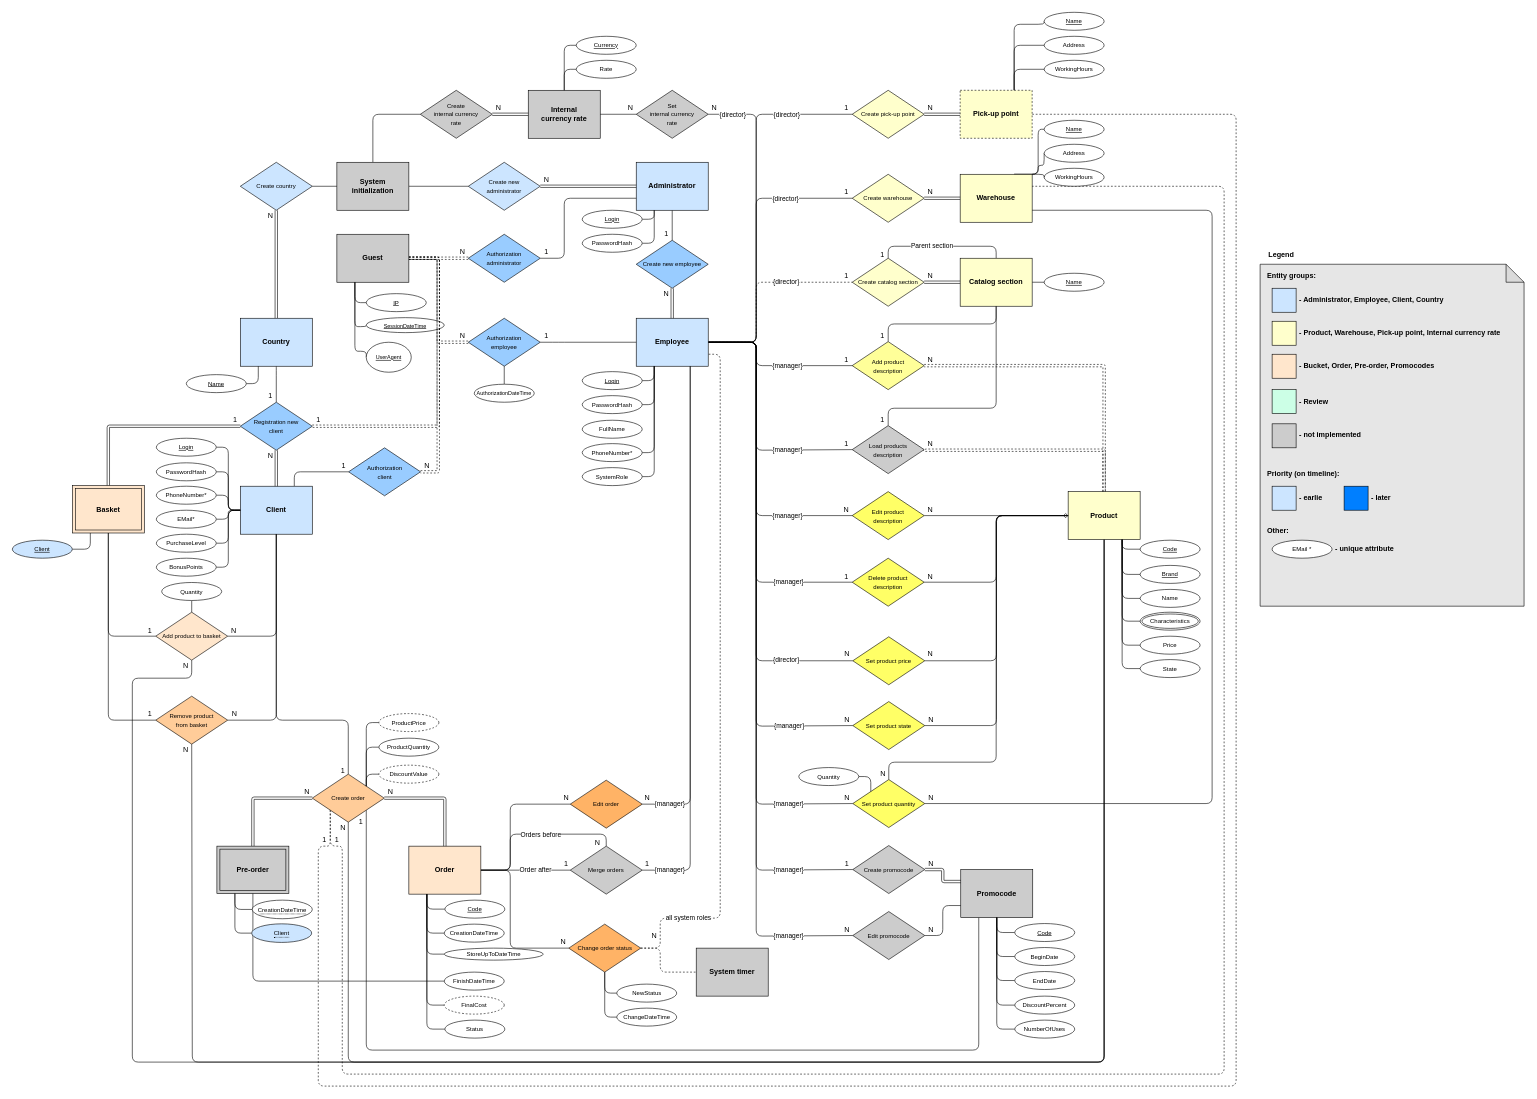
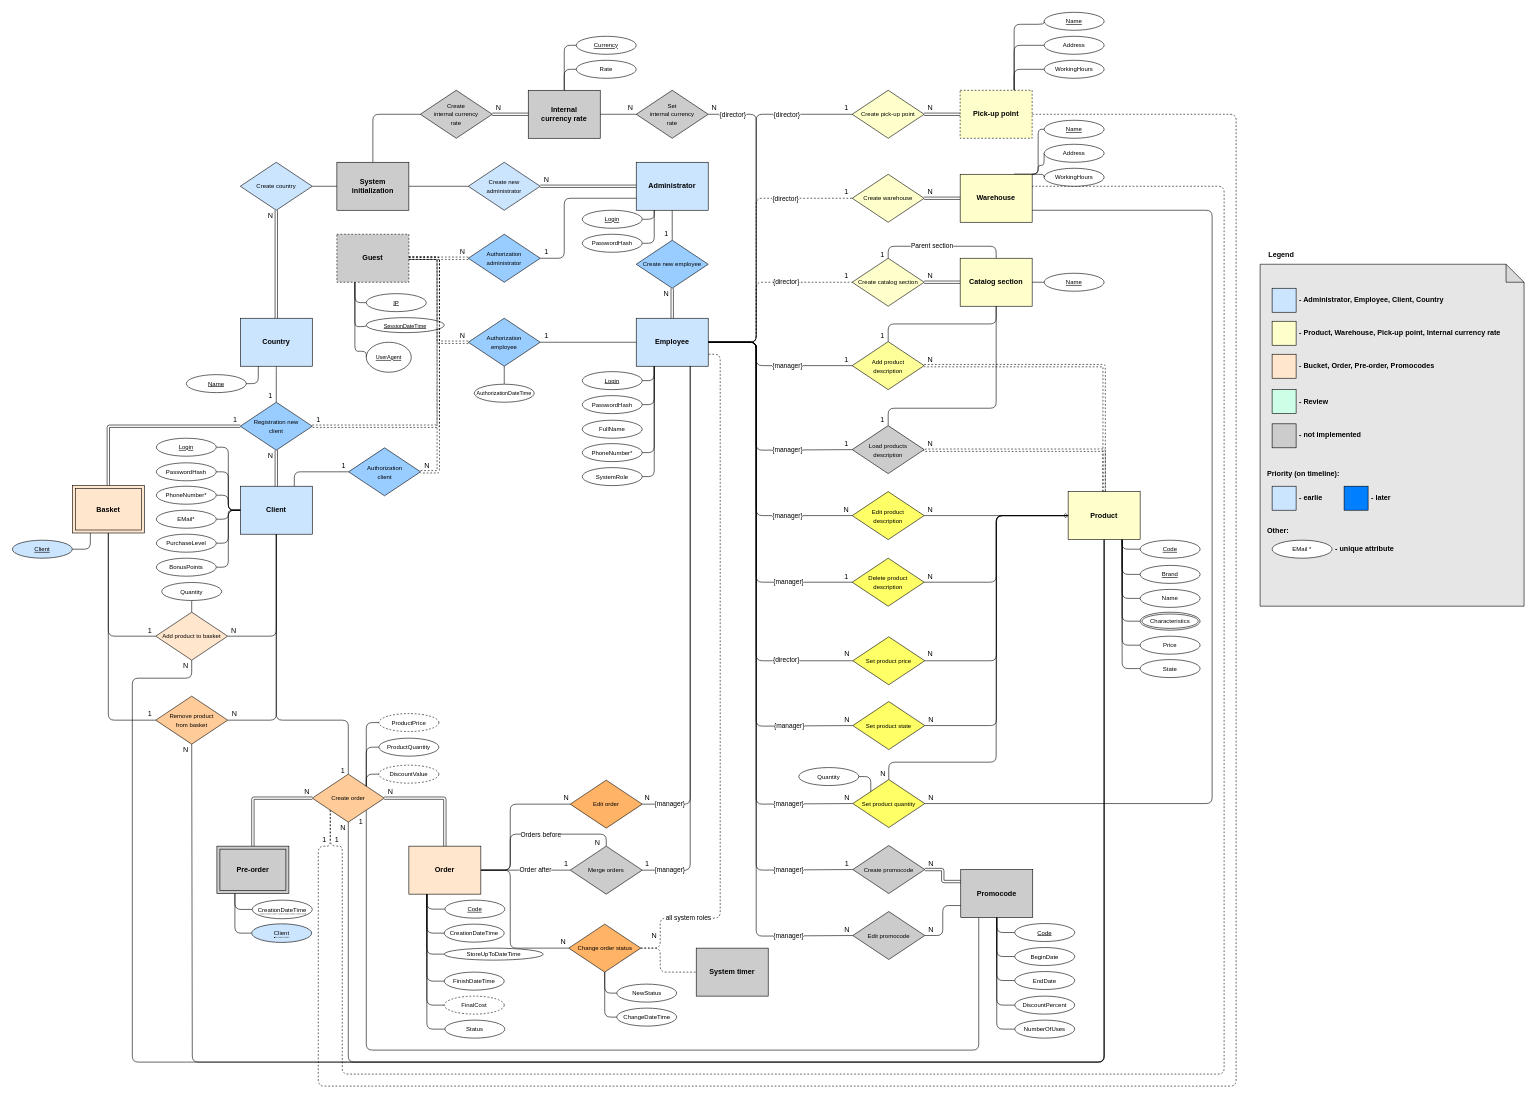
edge "Create warehouse" -- "Employee": style solid -> dashed
node "Guest": style solid -> dashed
node "Entity groups:": removed
edge "Pre-order" -- "FinishDateTime": now "Order" -- "FinishDateTime"
